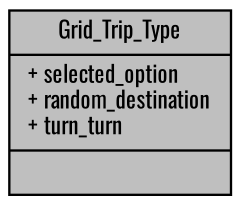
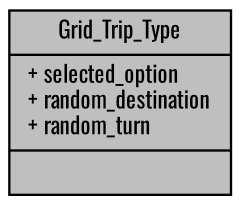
node "Grid_Trip_Type": text "+ turn_turn" -> "+ random_turn"
